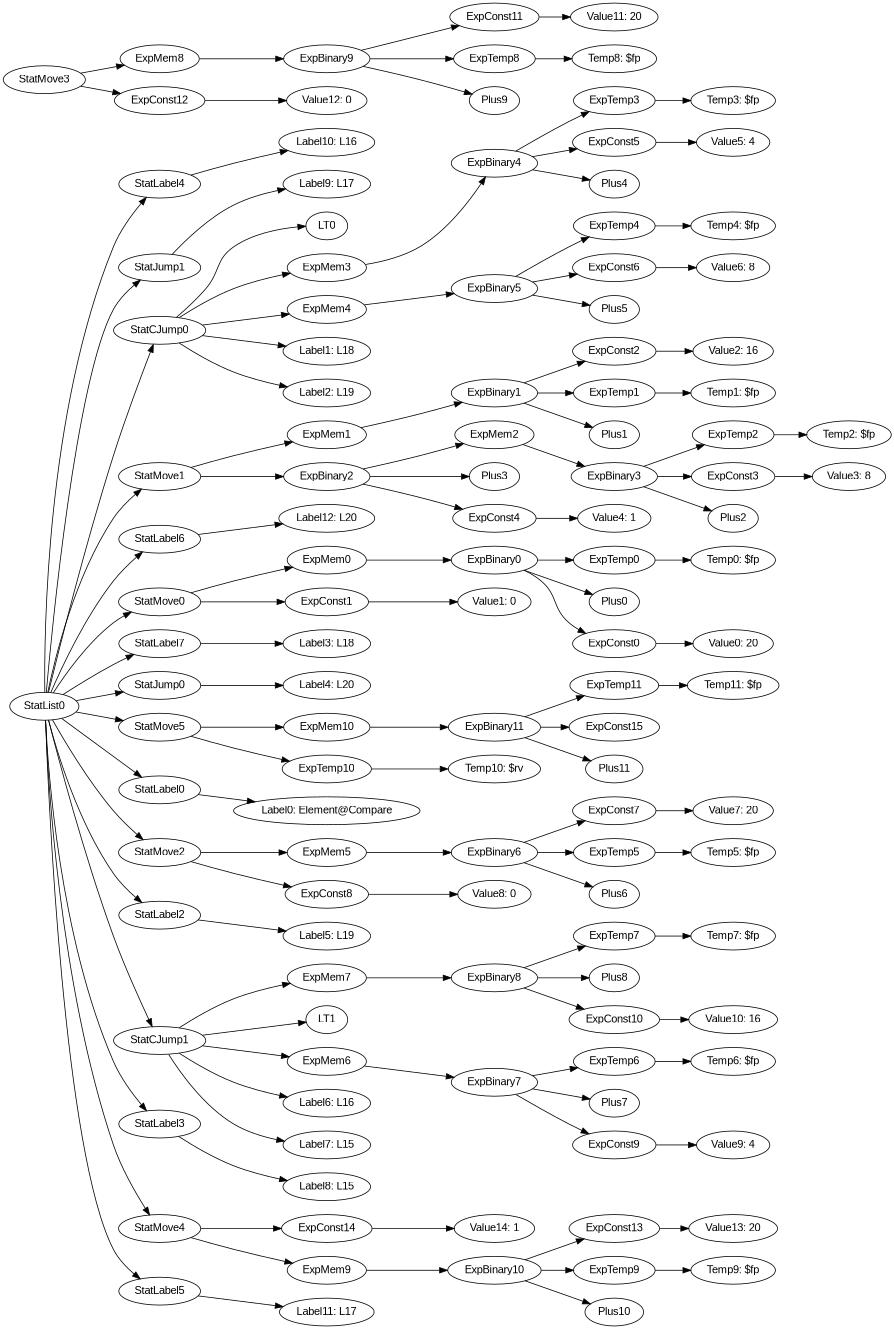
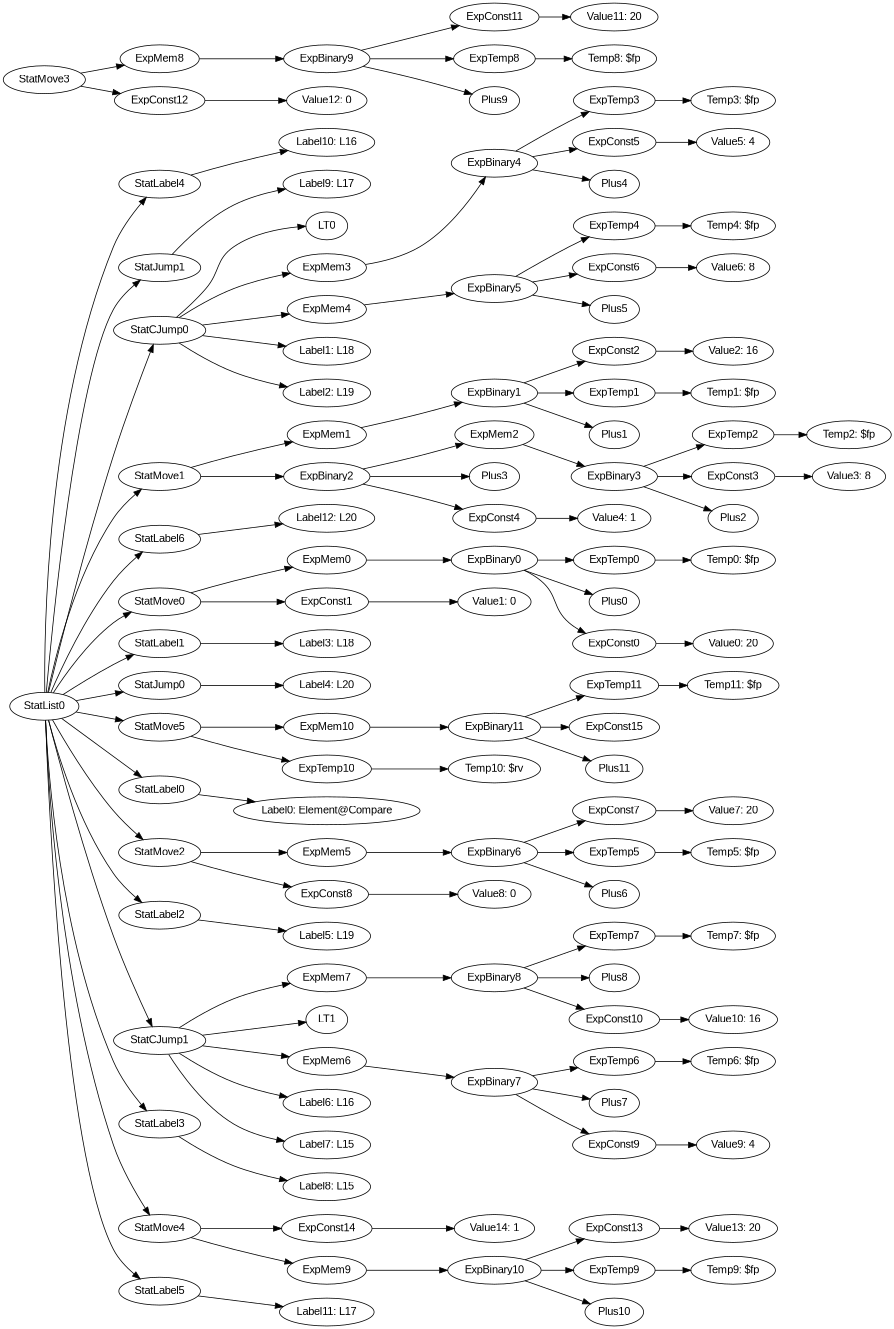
node "StatLabel7": label "StatLabel7" -> "StatLabel1"
